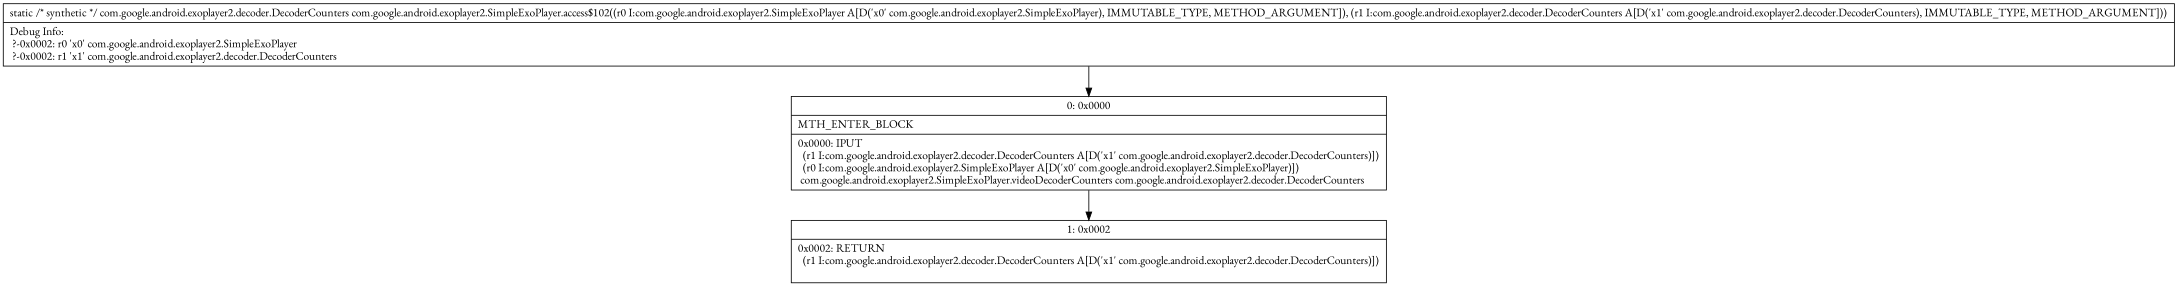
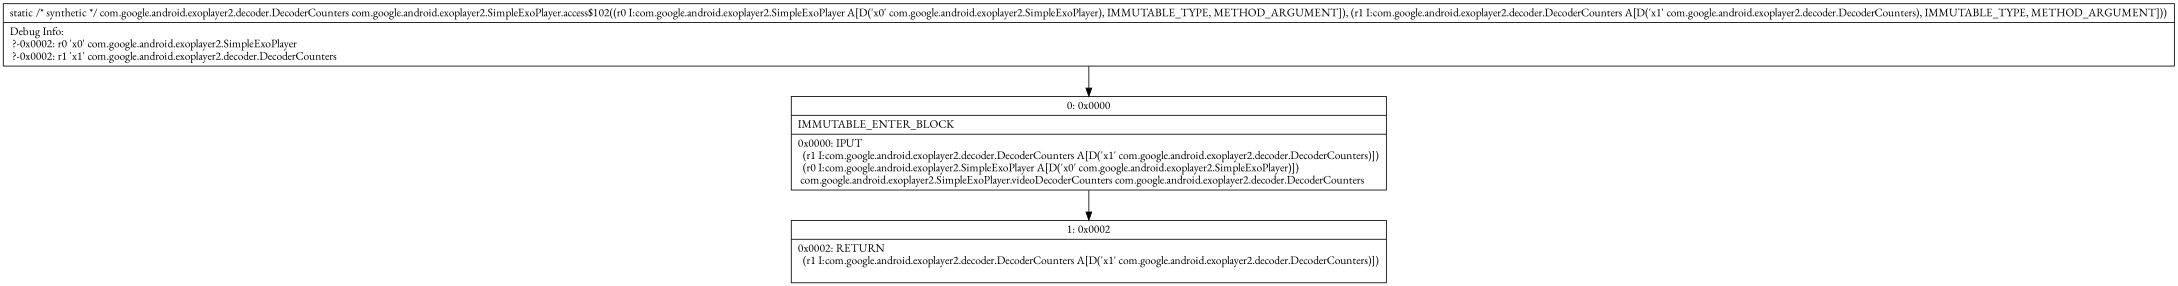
node "0: 0x0000": text "MTH_ENTER_BLOCK" -> "IMMUTABLE_ENTER_BLOCK"
